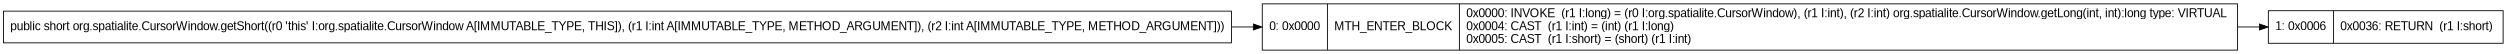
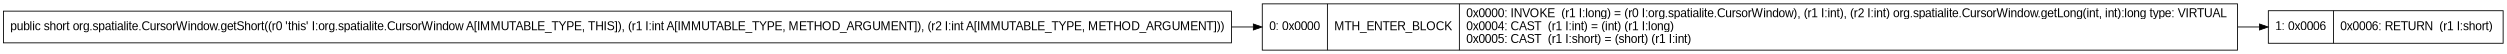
node "1: 0x0006": text "0x0036: RETURN  (r1 I:short)" -> "0x0006: RETURN  (r1 I:short)"
